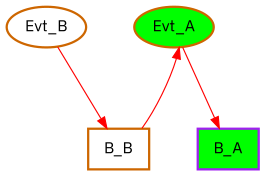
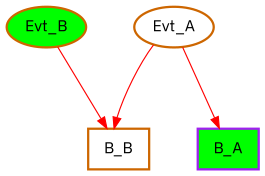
node "Evt_B": fillcolor white -> green
node "Evt_A": fillcolor green -> white
edge "B_B" -> "Evt_A": reversed
